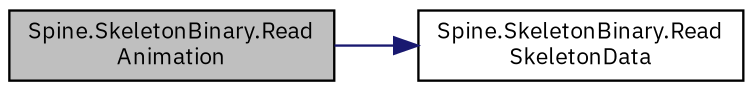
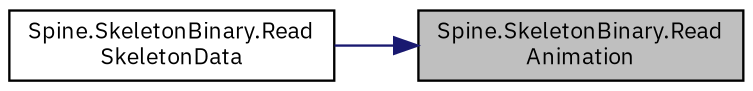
edge "Spine.SkeletonBinary.Read Animation" -> "Spine.SkeletonBinary.Read SkeletonData": reversed
